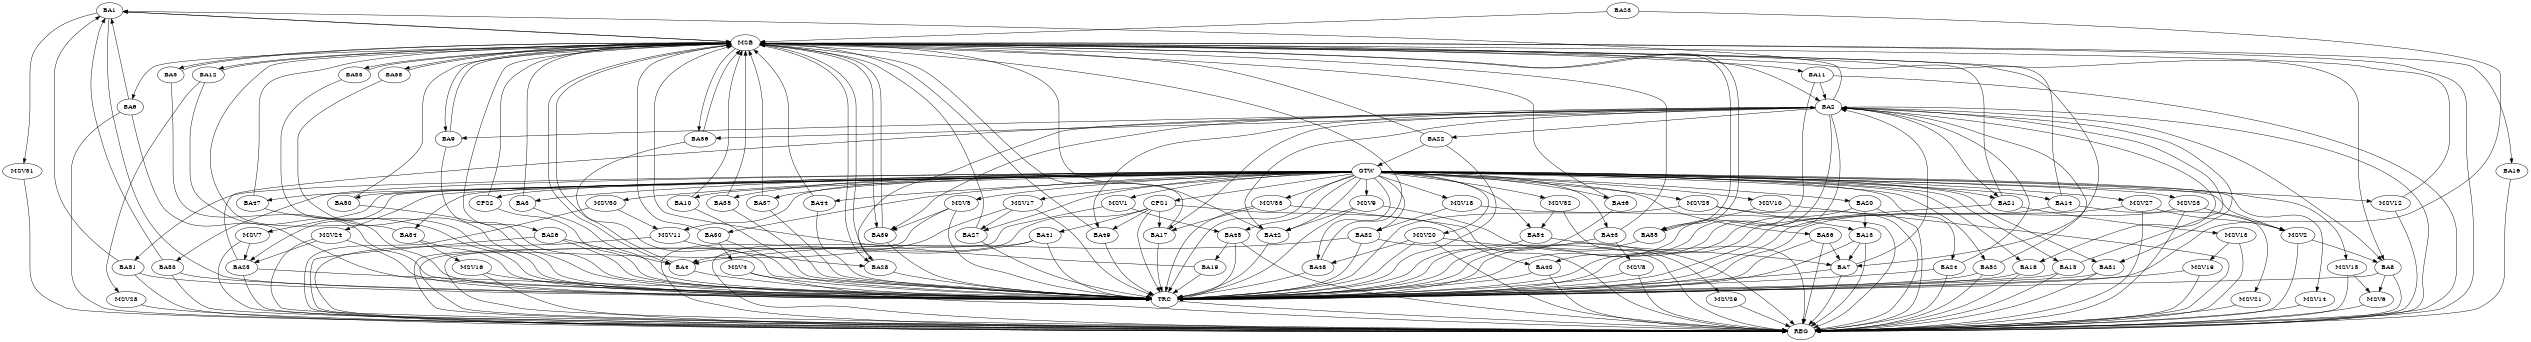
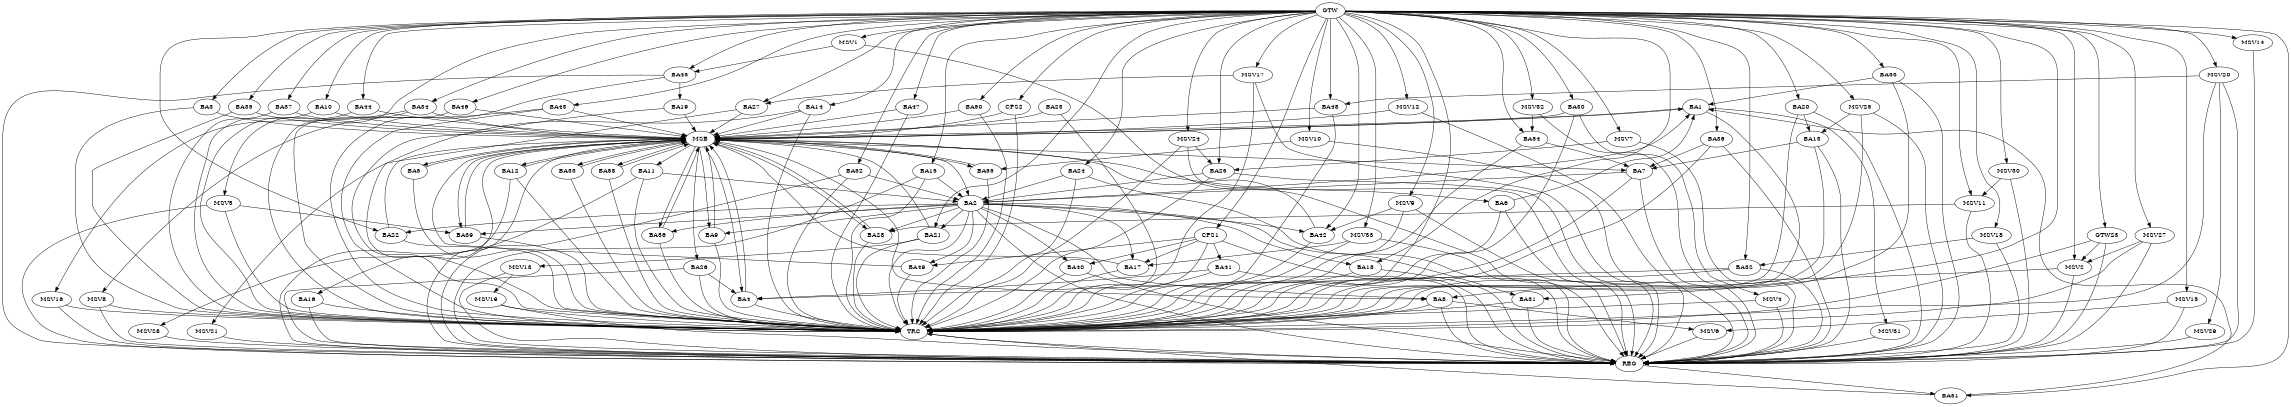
edge "BA22" -> "GTW": reversed
node "MSV23": label "MSV23" -> "GTW23"
edge "BA16" -> "TRC": added
edge "BA51" -> "REG": reversed
